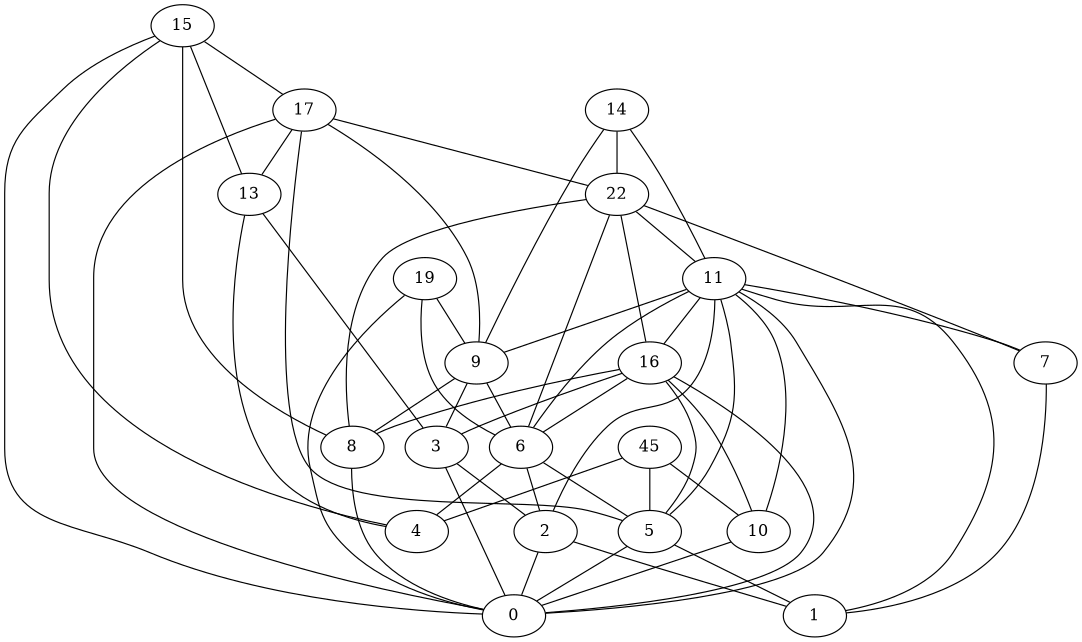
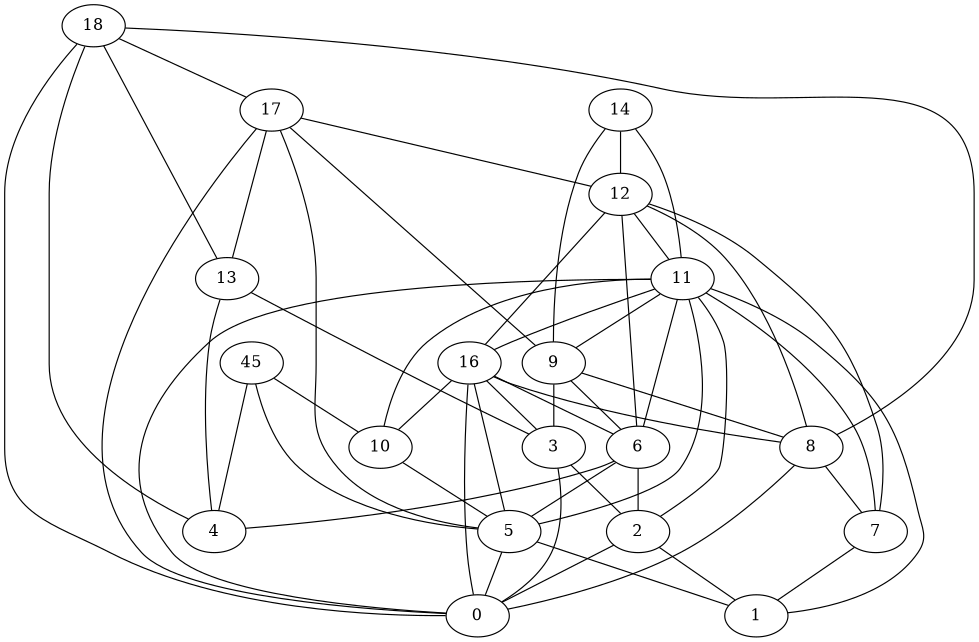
node "15": label "15" -> "18"
node "22": label "22" -> "12"
node "19": removed
edge "8" -- "7": added
edge "10" -- "0": now "10" -- "5"
